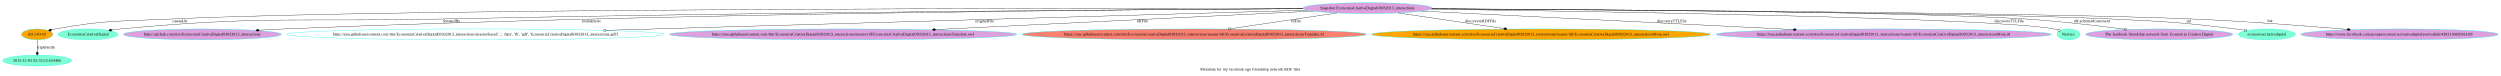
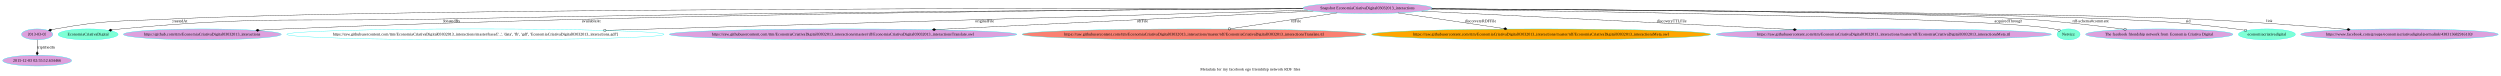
edge "Snapshot EconomiaCriativaDigital03032013_interactions" -> "Netvizz": label "discoveryTTLFile" -> "acquiredThrough"
node "2013-03-03": fillcolor orange -> plum
node "2015-12-03 02:55:52.634466": fillcolor aquamarine -> plum
